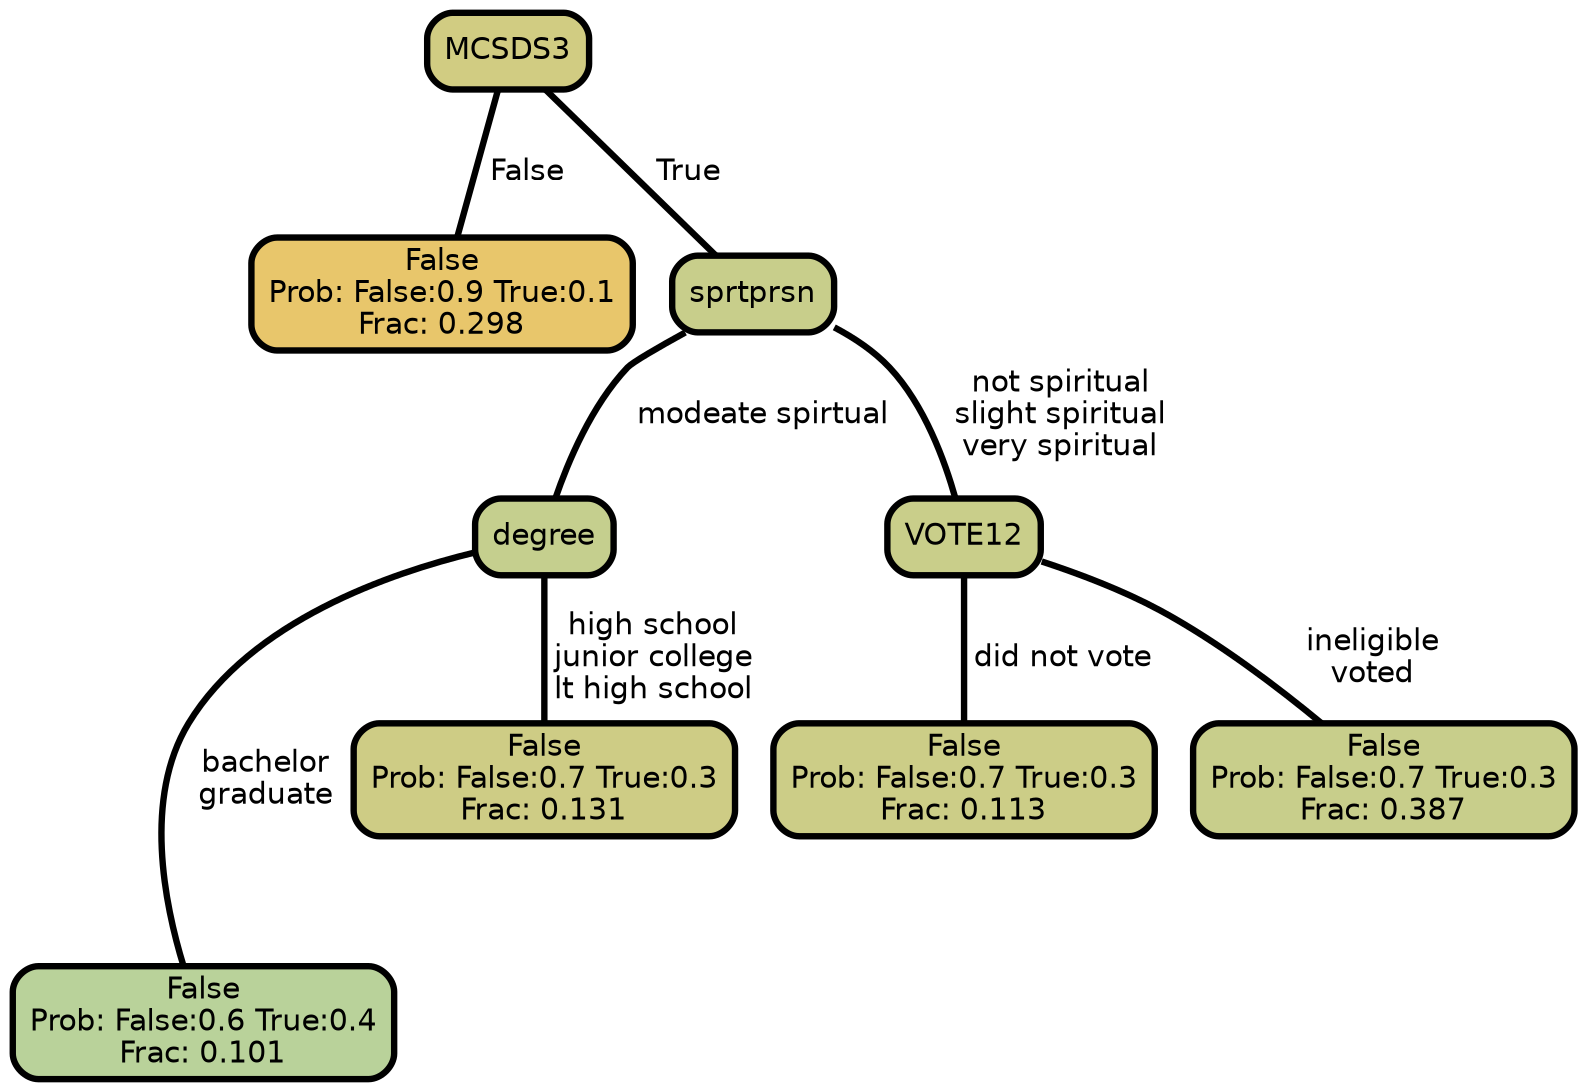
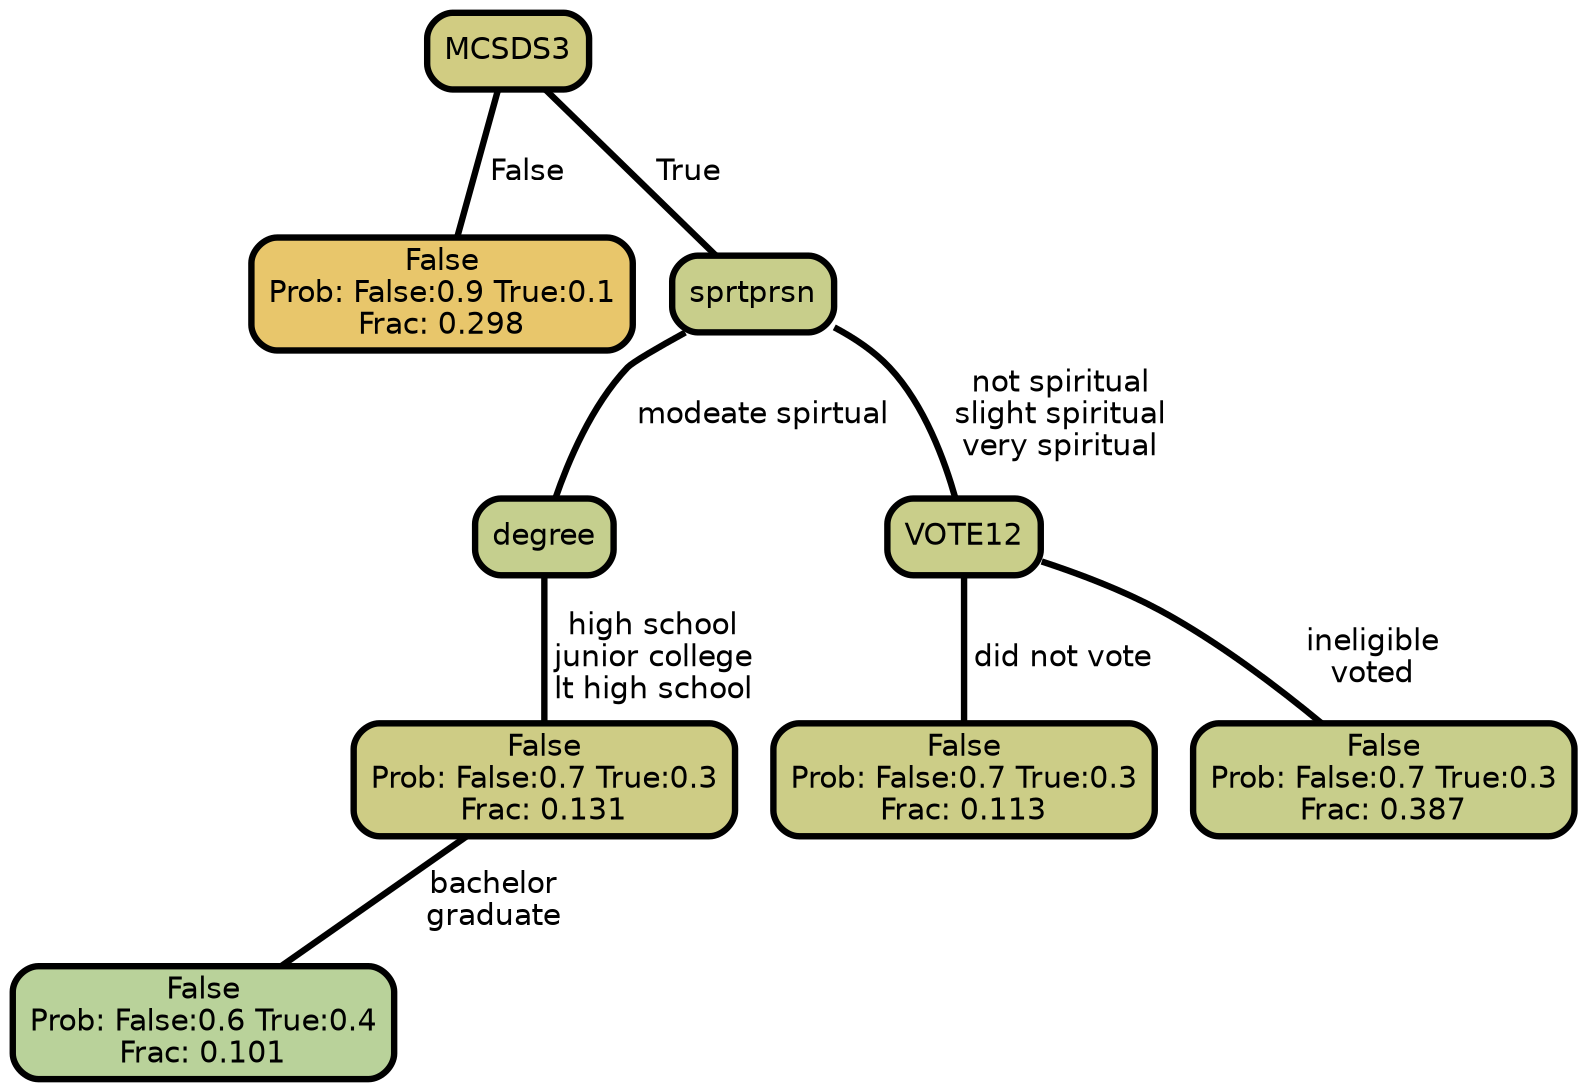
edge "degree" -- "False Prob: False:0.6 True:0.4 Frac: 0.101": now "False Prob: False:0.7 True:0.3 Frac: 0.131" -- "False Prob: False:0.6 True:0.4 Frac: 0.101"
